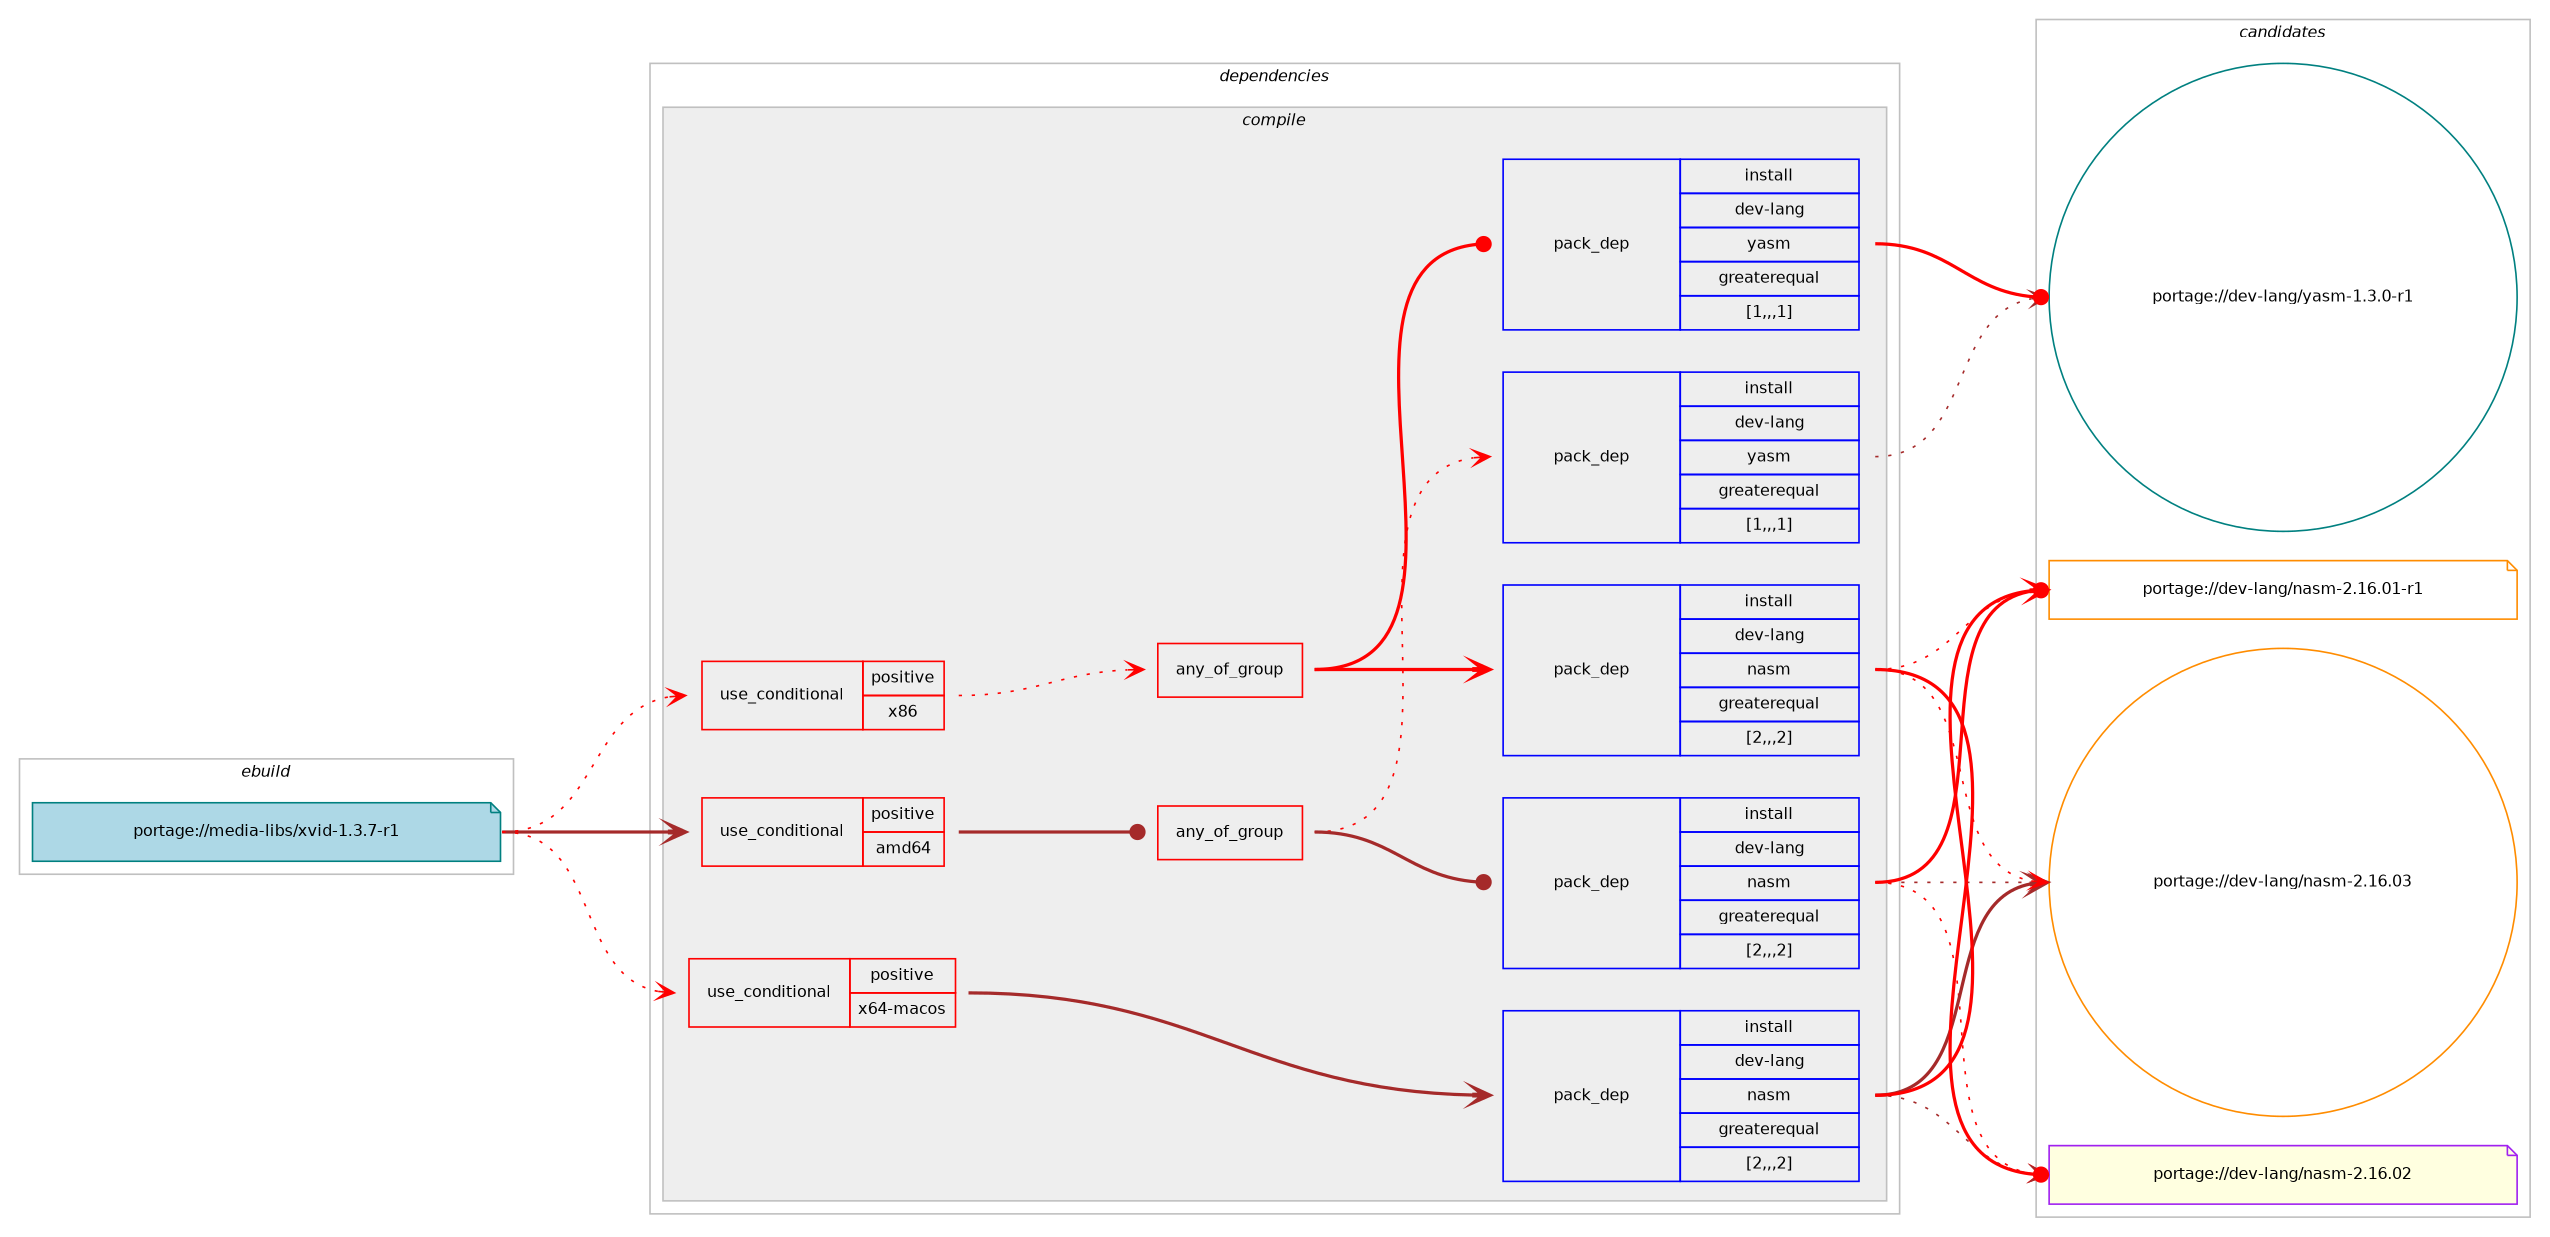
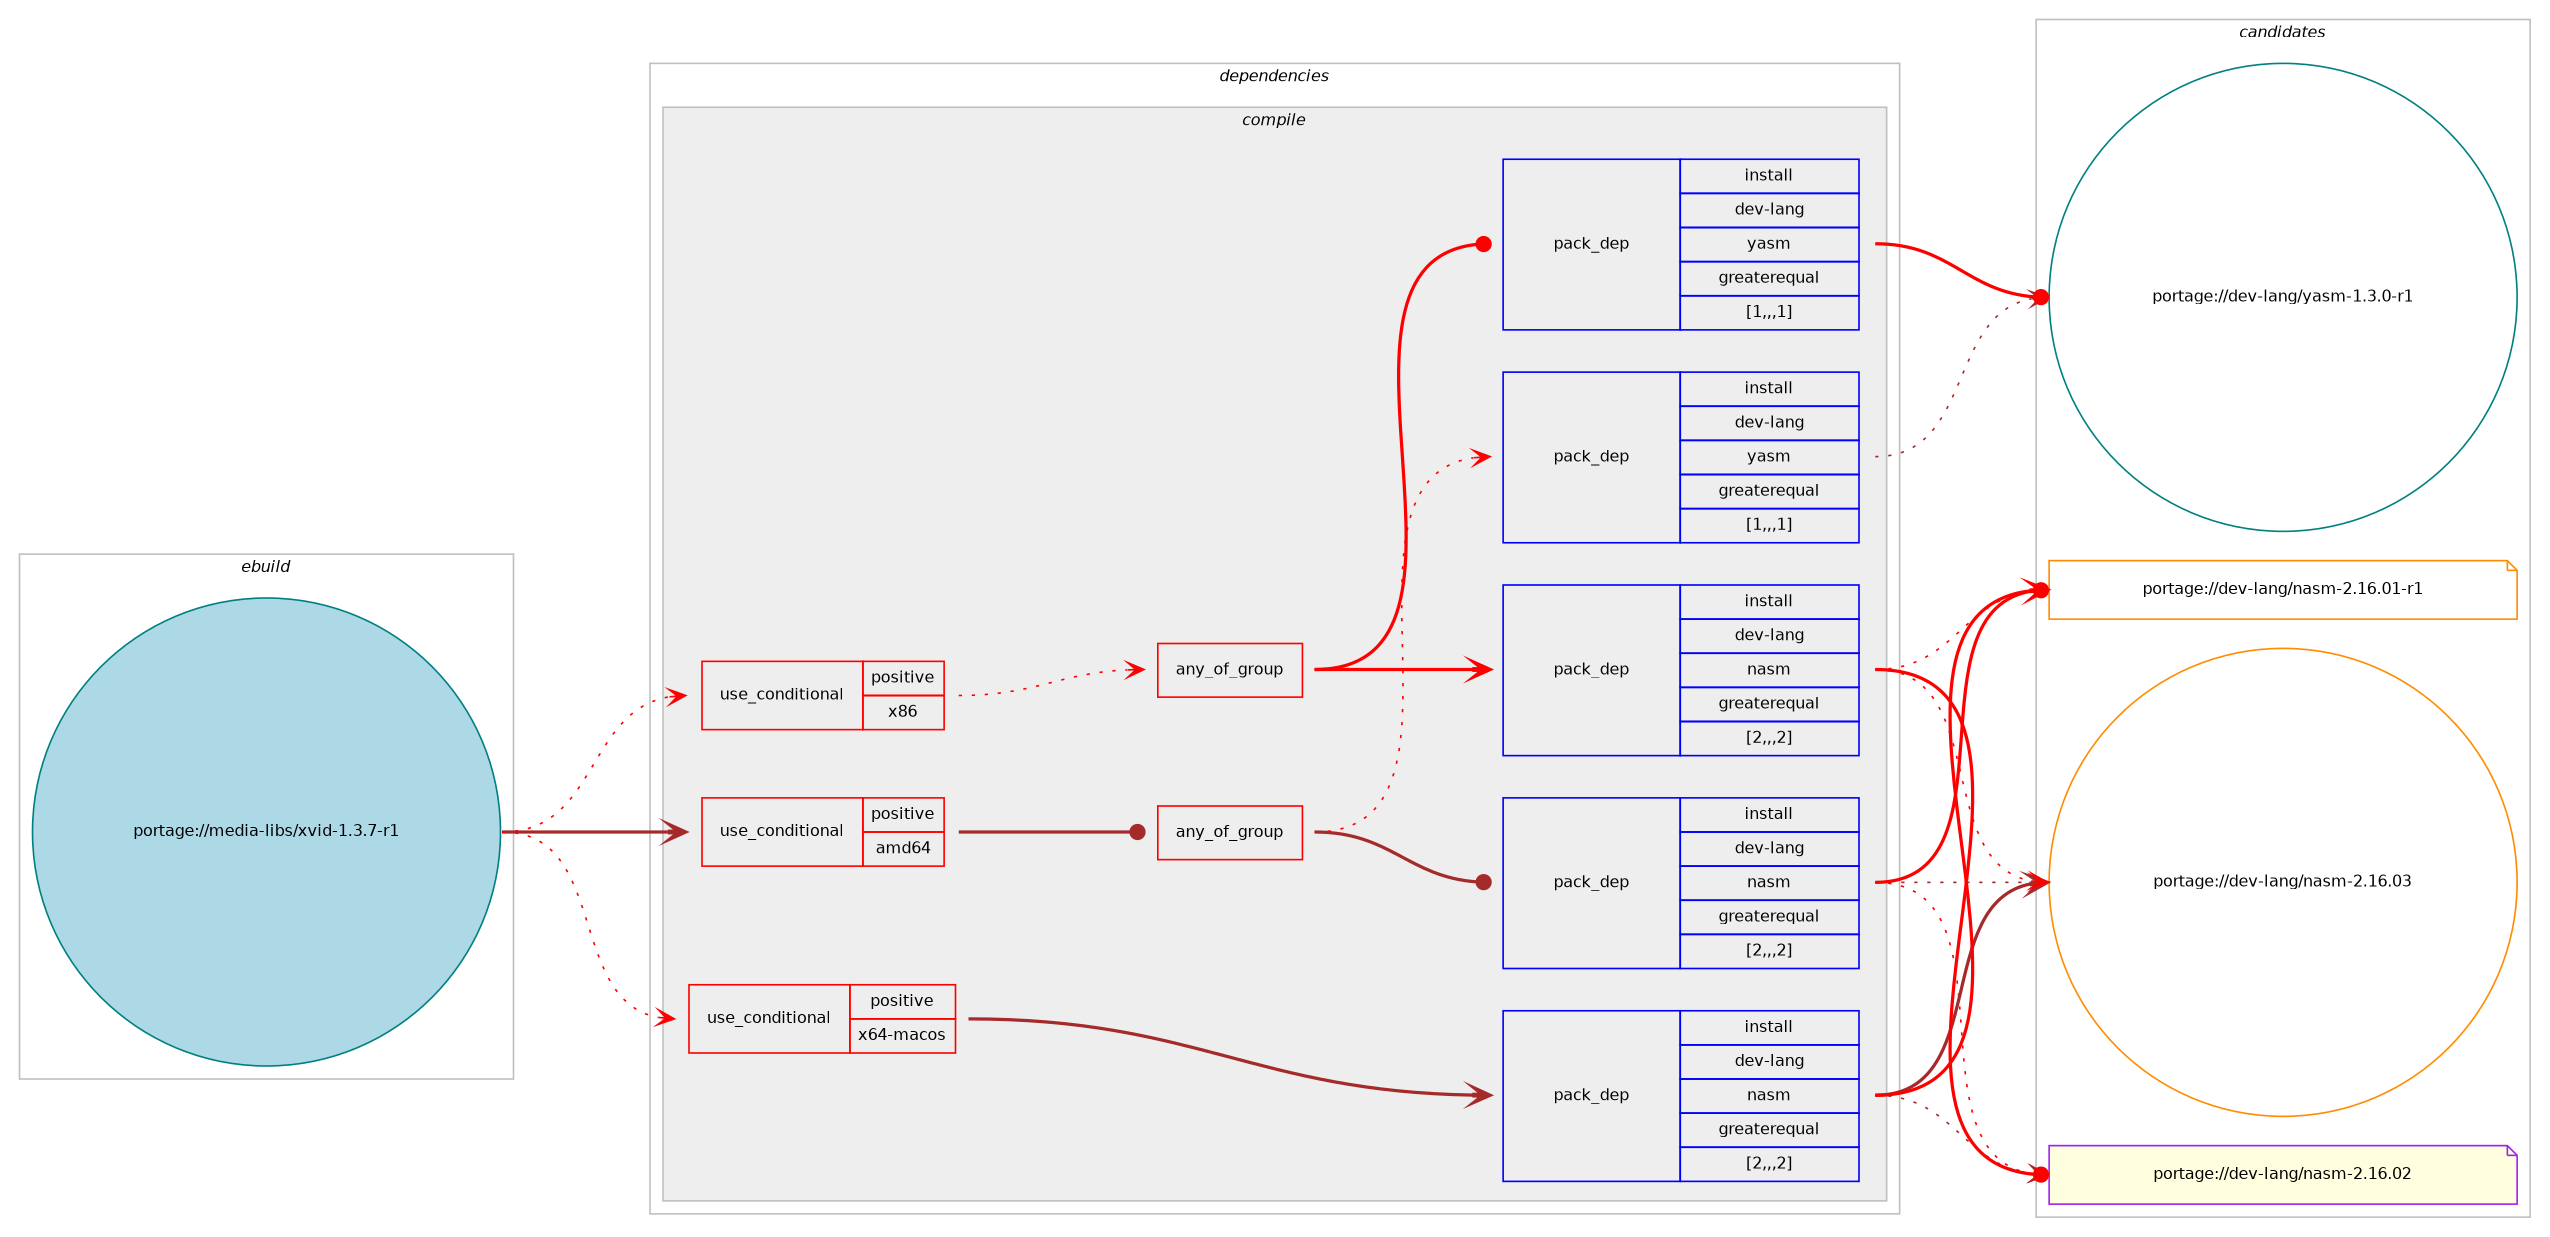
node "portage://media-libs/xvid-1.3.7-r1": shape note -> circle
